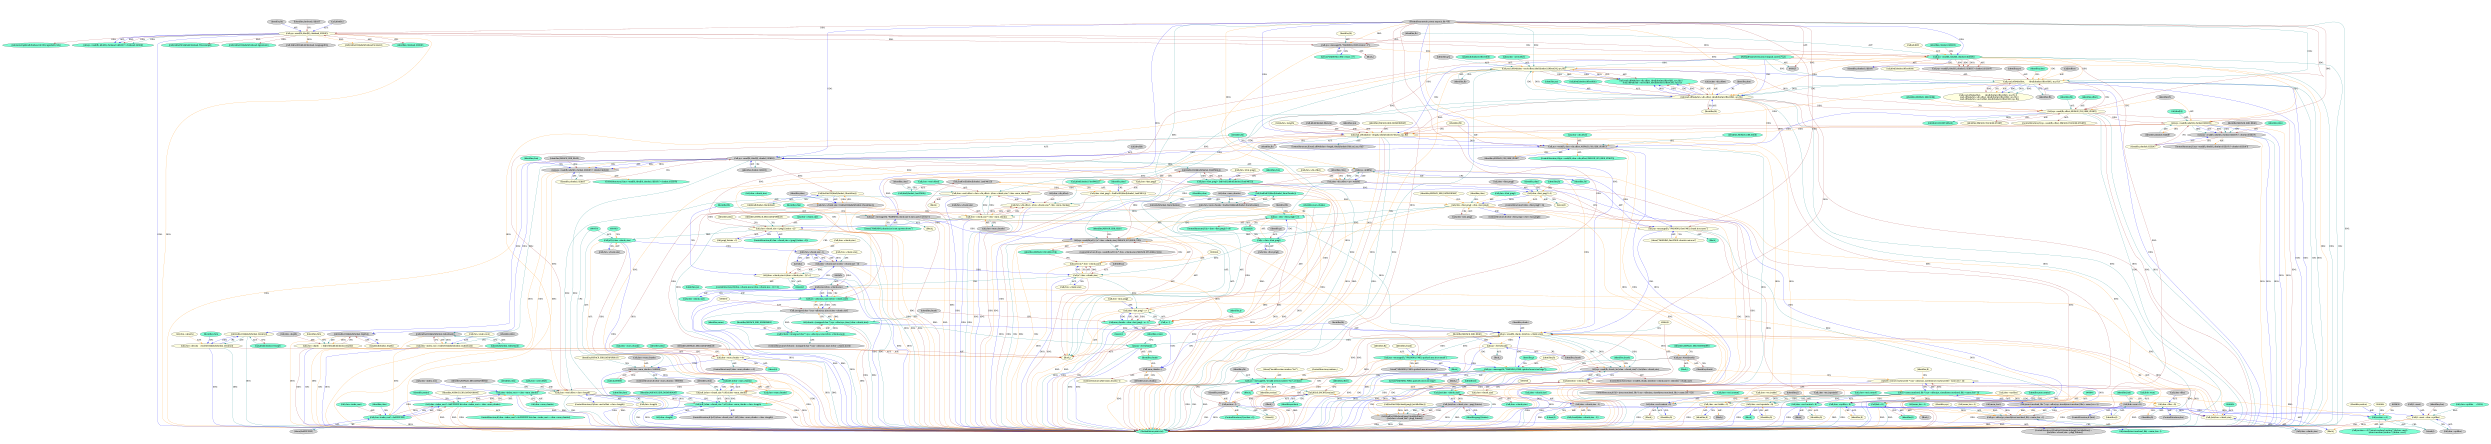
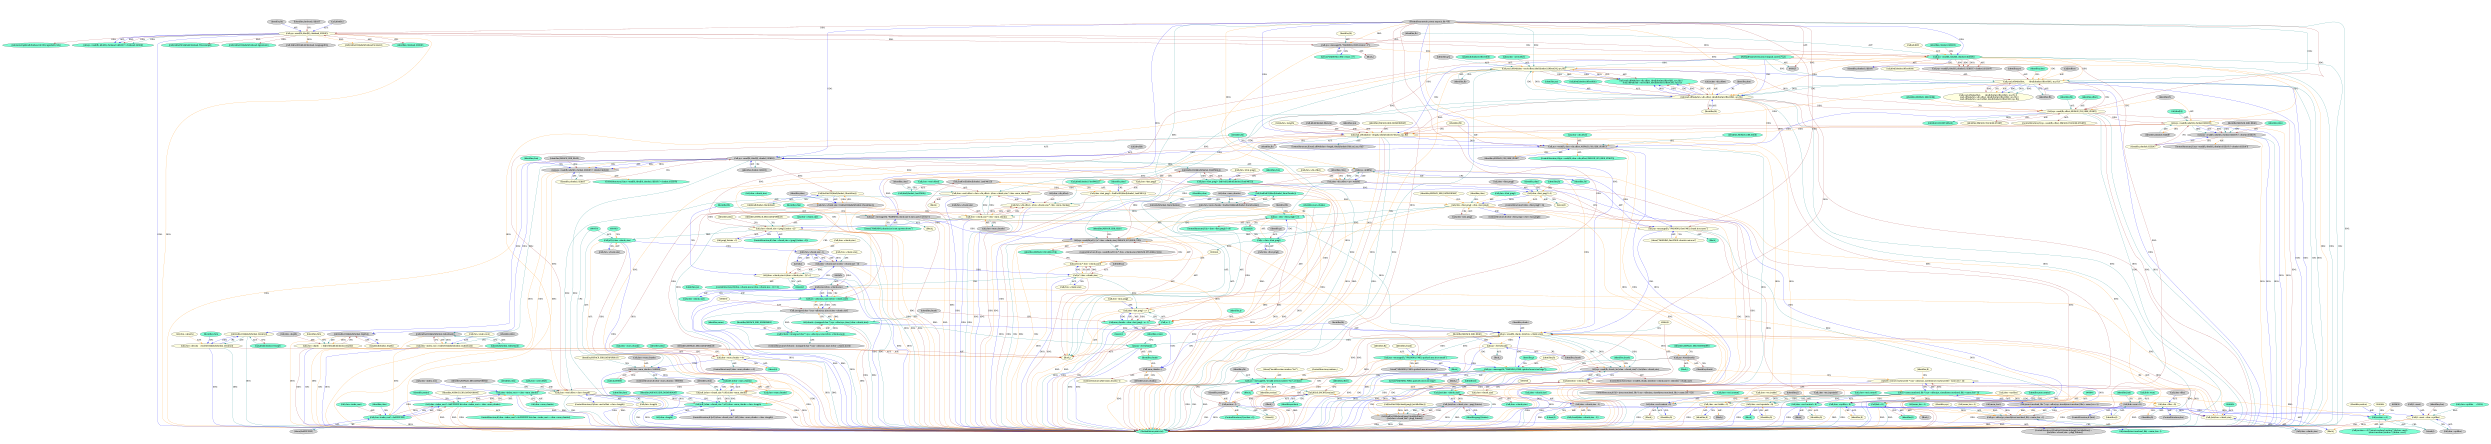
edge "(MethodParameterIn,struct mspack_file *fh)" -> "(Call,sys->read(fh, &buf[0], chmhs0_SIZEOF))": removed, label "DDG:"
edge "(Call,x = chm->first_pmgl)" -> "(Call,x * chm->chunk_size)": now "(Call,x = chm->first_pmgl)" -> "1000646"
